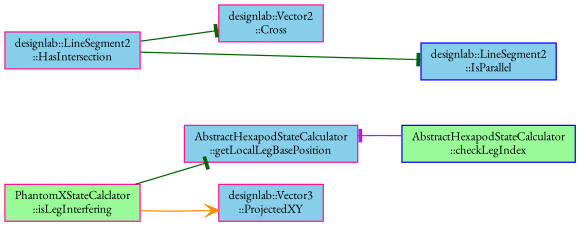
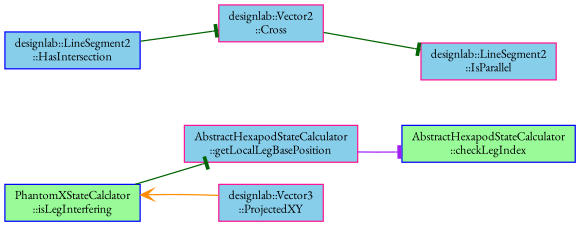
node "designlab::LineSegment2 ::HasIntersection": color deeppink -> blue
edge "designlab::LineSegment2 ::HasIntersection" -> "designlab::LineSegment2 ::IsParallel": now "designlab::Vector2 ::Cross" -> "designlab::LineSegment2 ::IsParallel"
node "designlab::LineSegment2 ::IsParallel": color blue -> deeppink
edge "AbstractHexapodStateCalculator ::checkLegIndex" -> "AbstractHexapodStateCalculator ::getLocalLegBasePosition": reversed
node "PhantomXStateCalclator ::isLegInterfering": color deeppink -> blue
edge "PhantomXStateCalclator ::isLegInterfering" -> "designlab::Vector3 ::ProjectedXY": reversed
